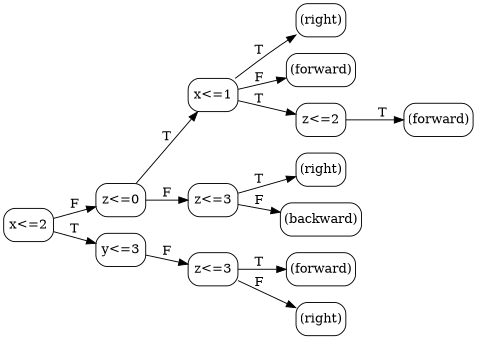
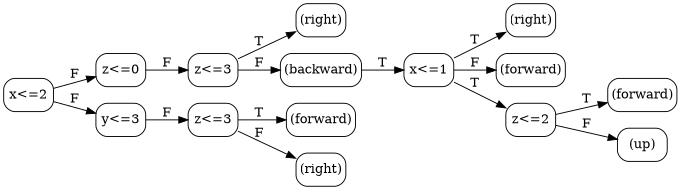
node "(up)": added
edge "z<=0" -> "x<=1": now "(backward)" -> "x<=1"
edge "x<=2" -> "y<=3": label "T" -> "F"
